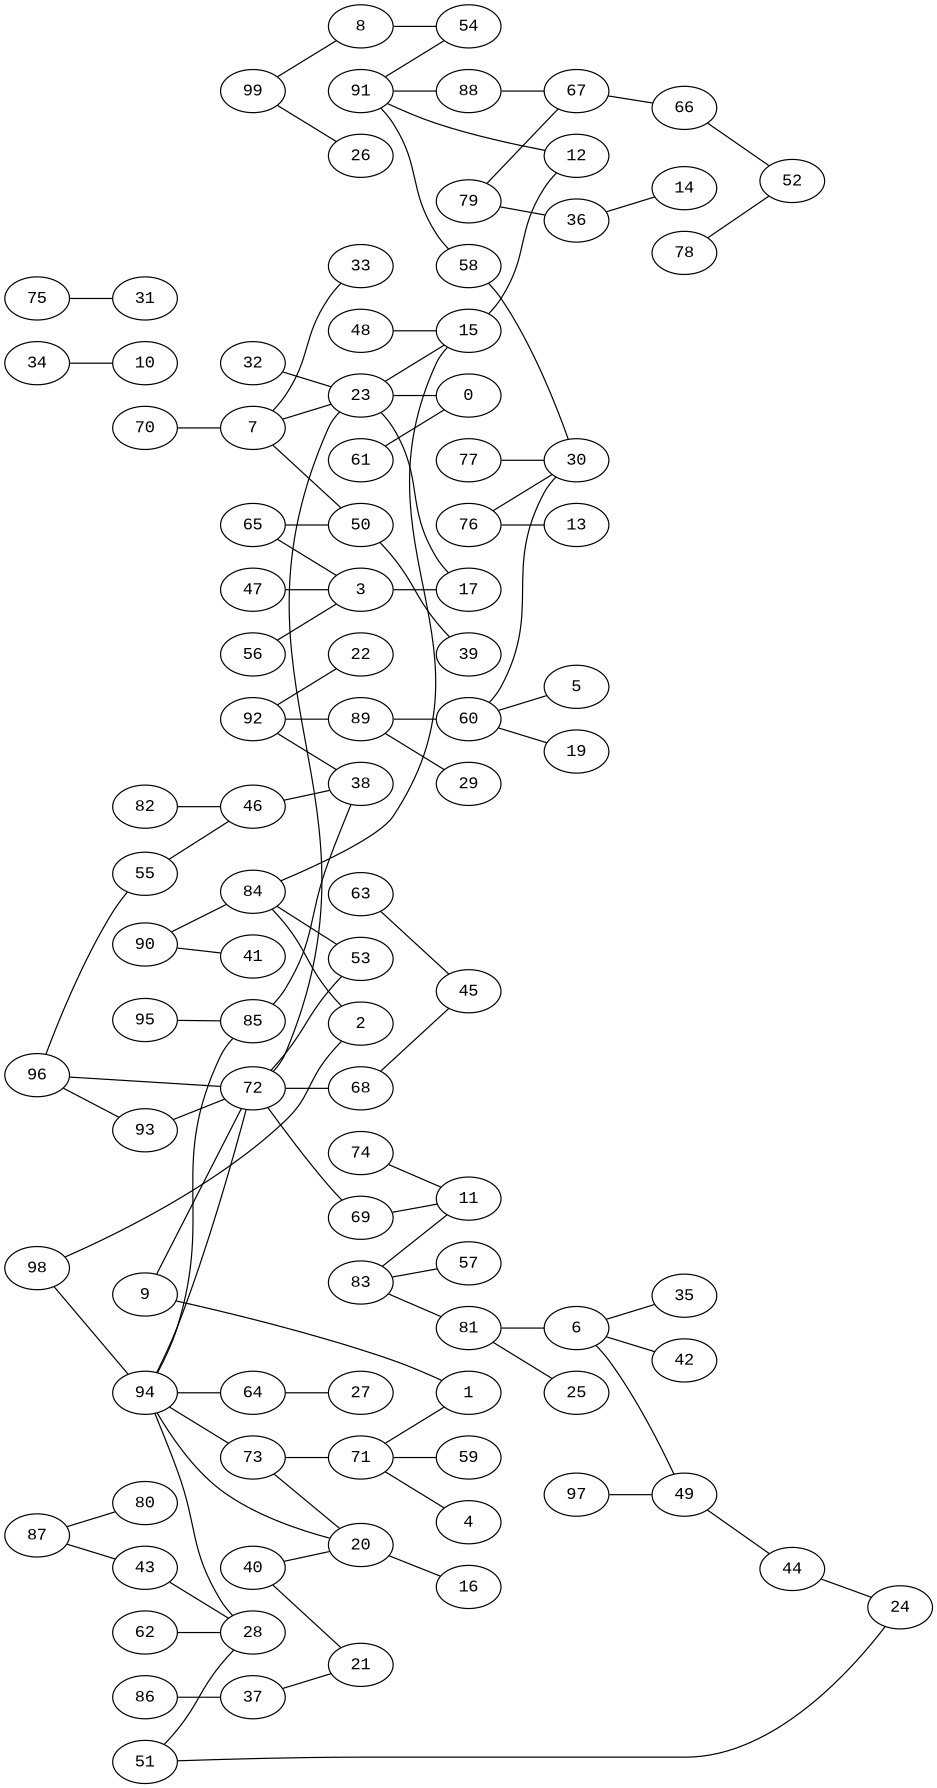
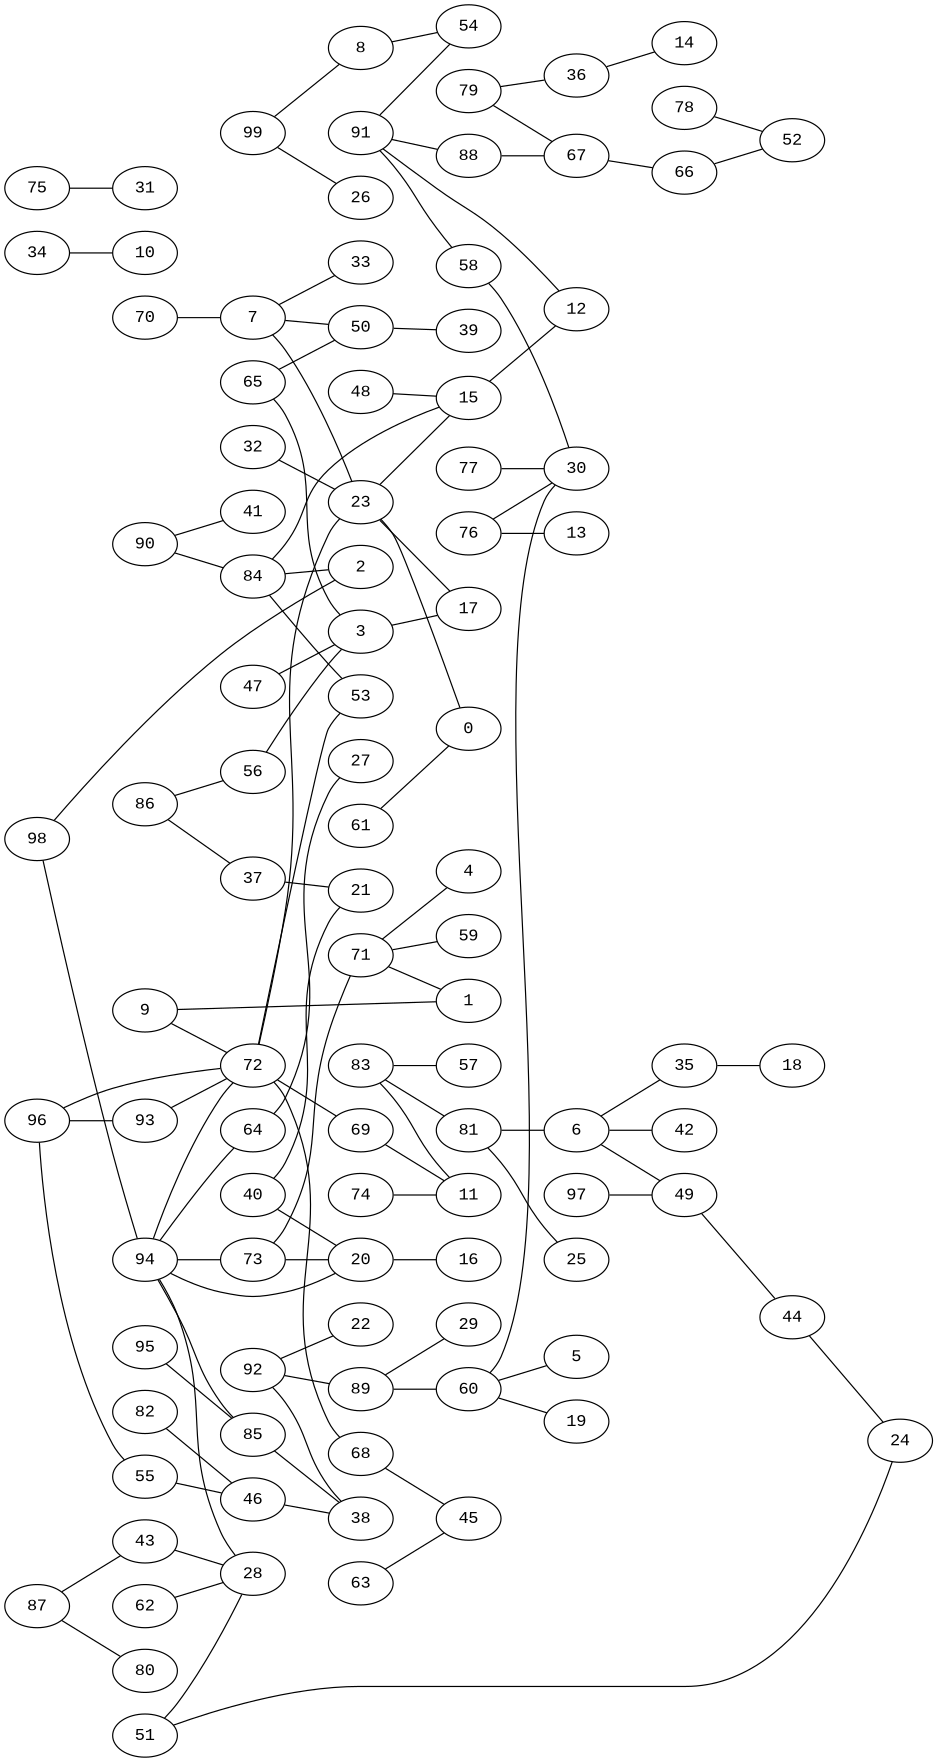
edge "56" -- "86": added
node "18": added
